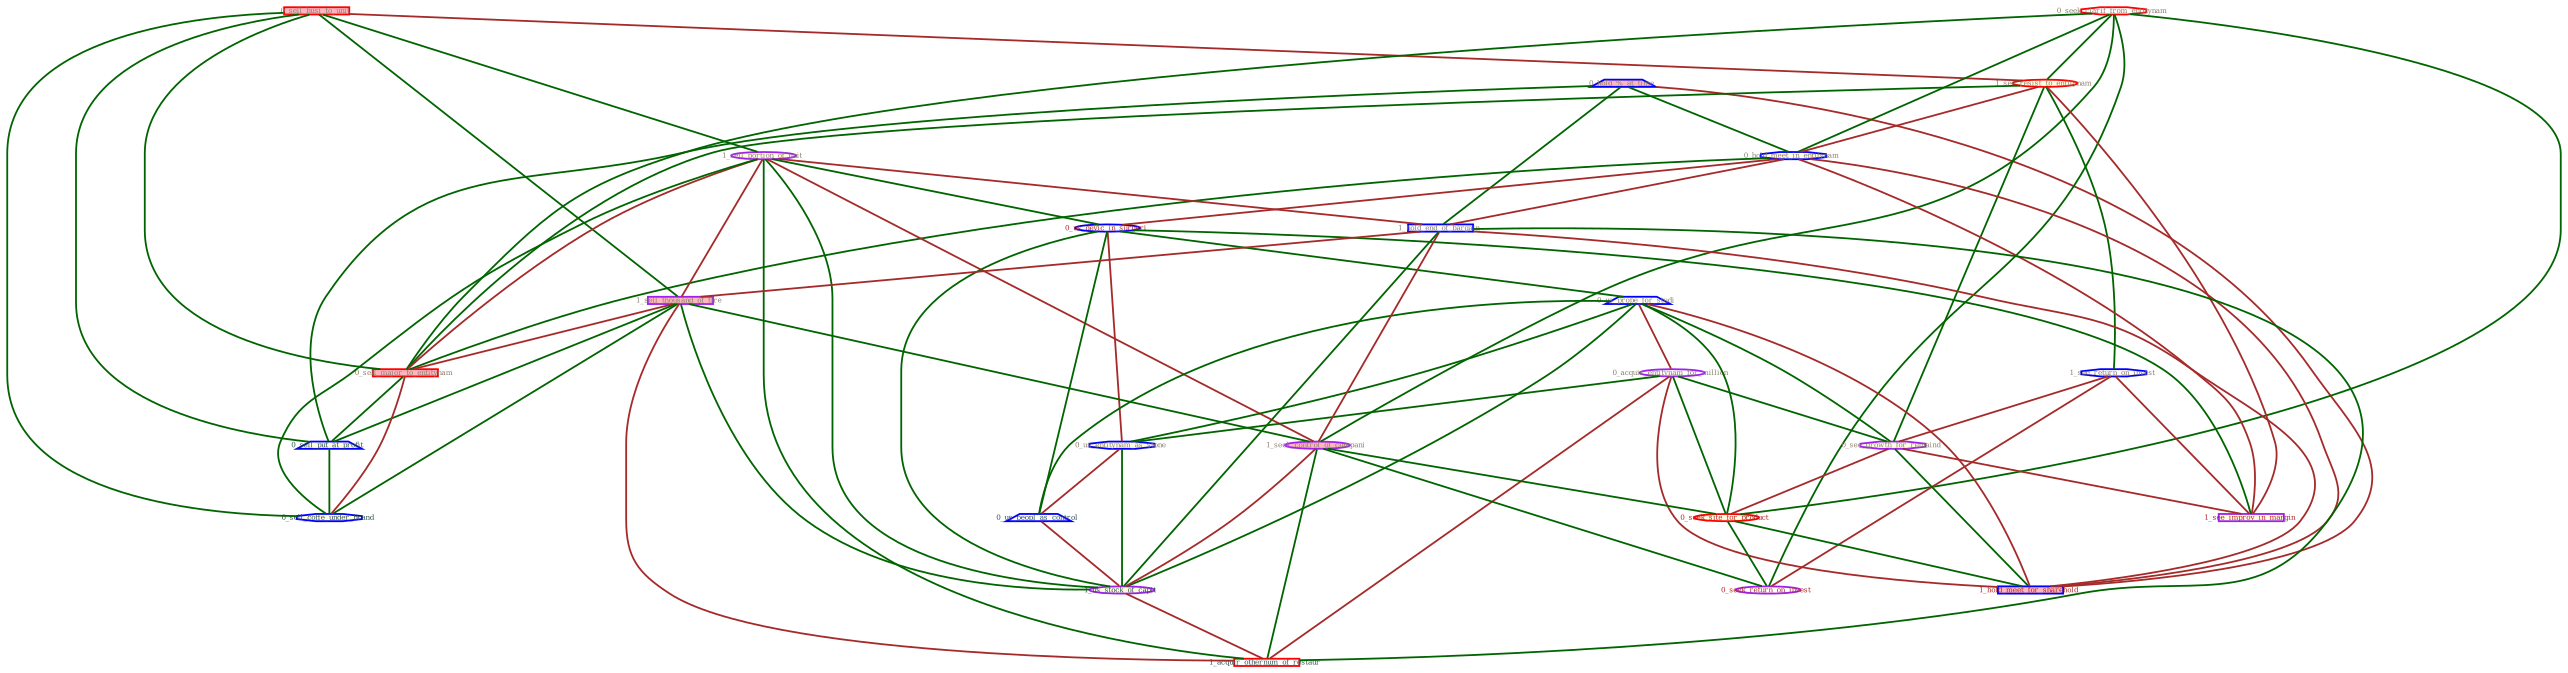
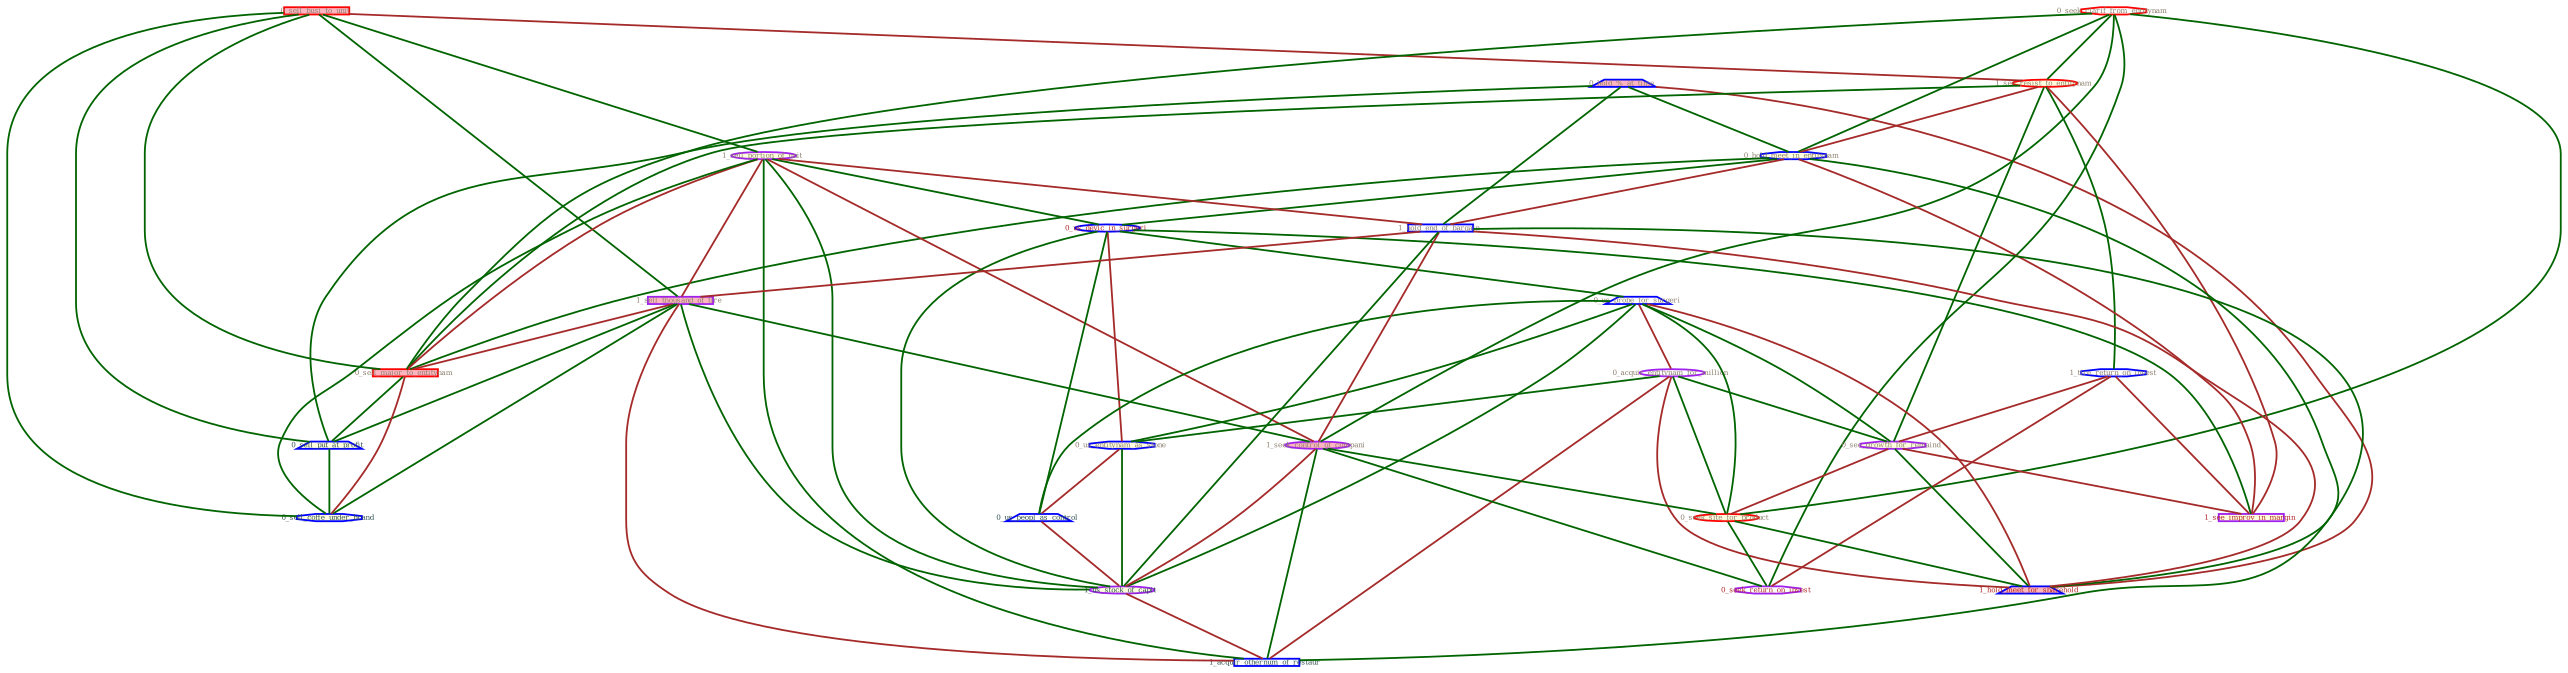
edge "0_hold_meet_in_entitynam" -- "0_us_devic_in_surgeri": color brown -> darkgreen
node "0_us_probe_for_studi": label "0_us_probe_for_studi" -> "0_us_probe_for_surgeri"
edge "0_hold_meet_in_entitynam" -- "1_hold_meet_for_sharehold": color brown -> darkgreen
node "1_see_return_on_invest": label "1_see_return_on_invest" -> "1_tire_return_on_invest"
node "0_seek_site_for_product": fontcolor #b22222 -> #8b7d6b
node "0_seek_return_on_invest": shape ellipse -> octagon
node "1_hold_meet_for_sharehold": shape box -> trapezium
node "1_acquir_othernum_of_restaur": color red -> blue
